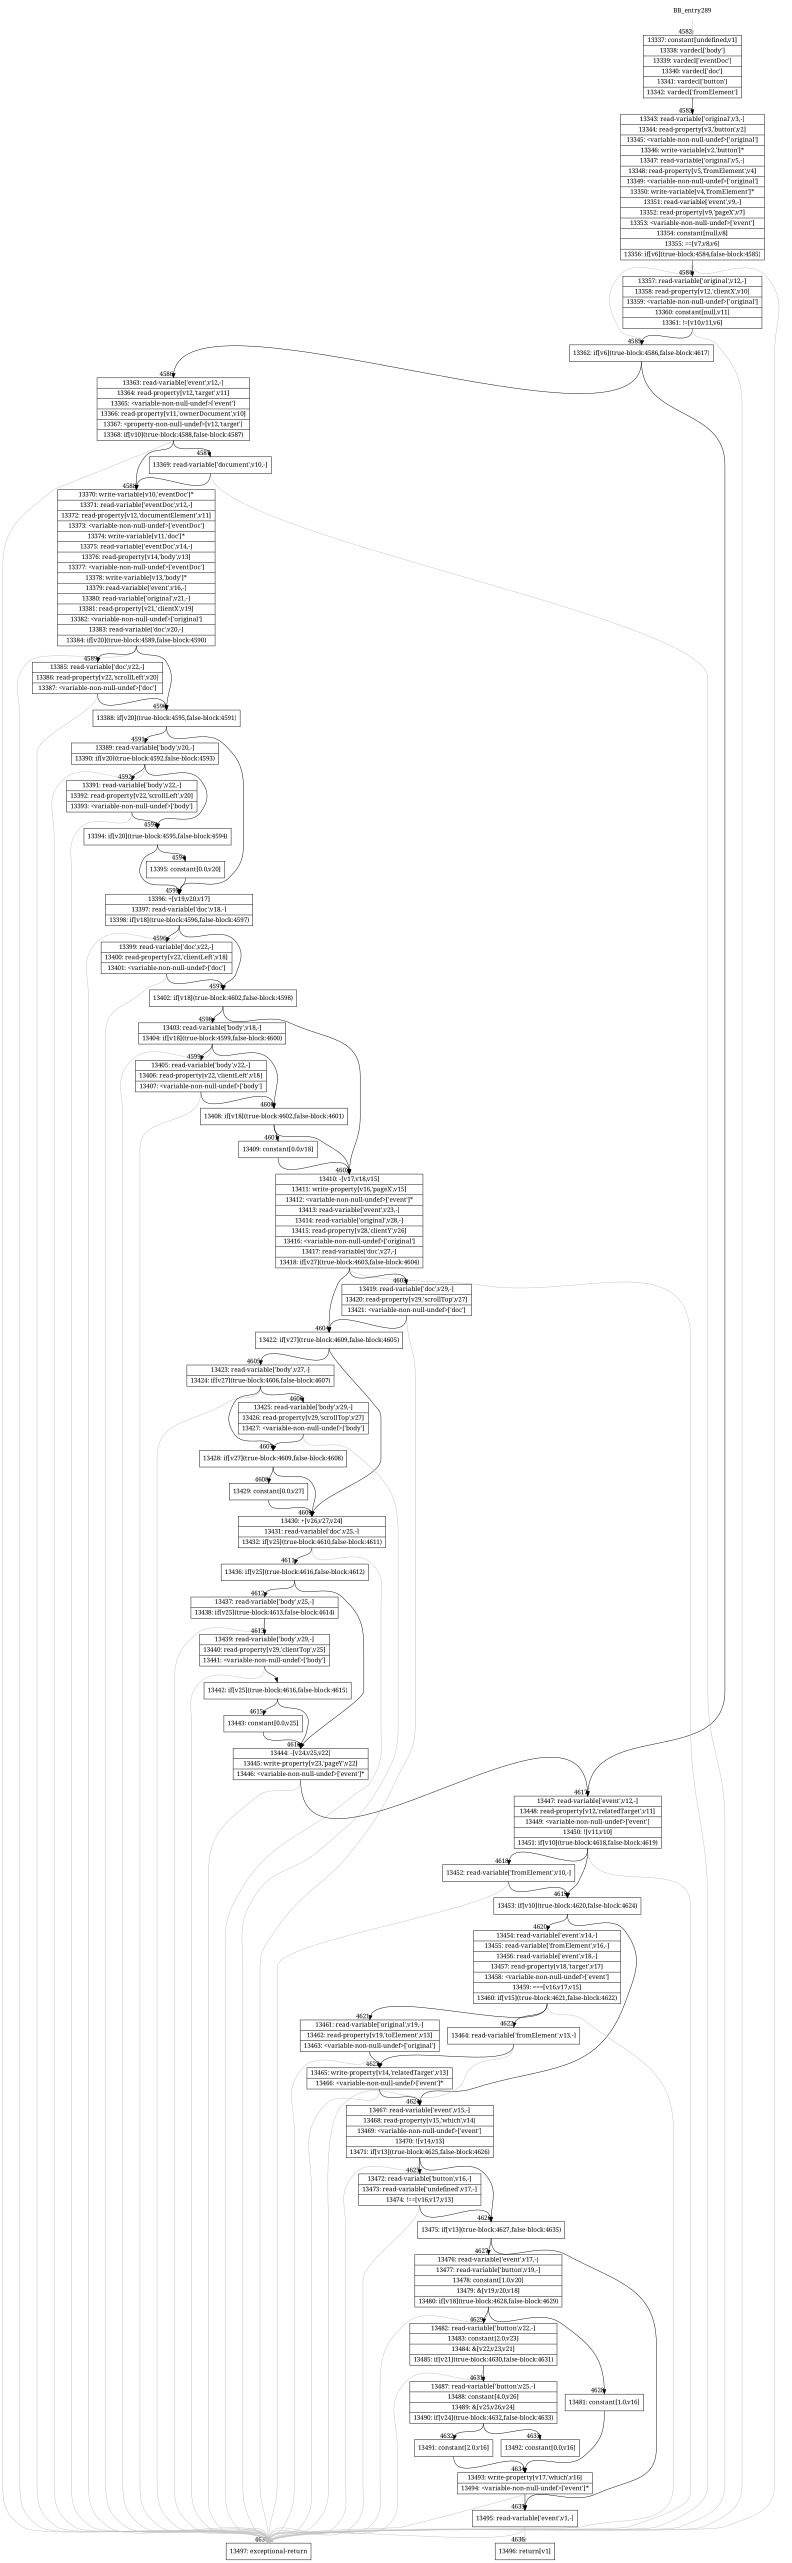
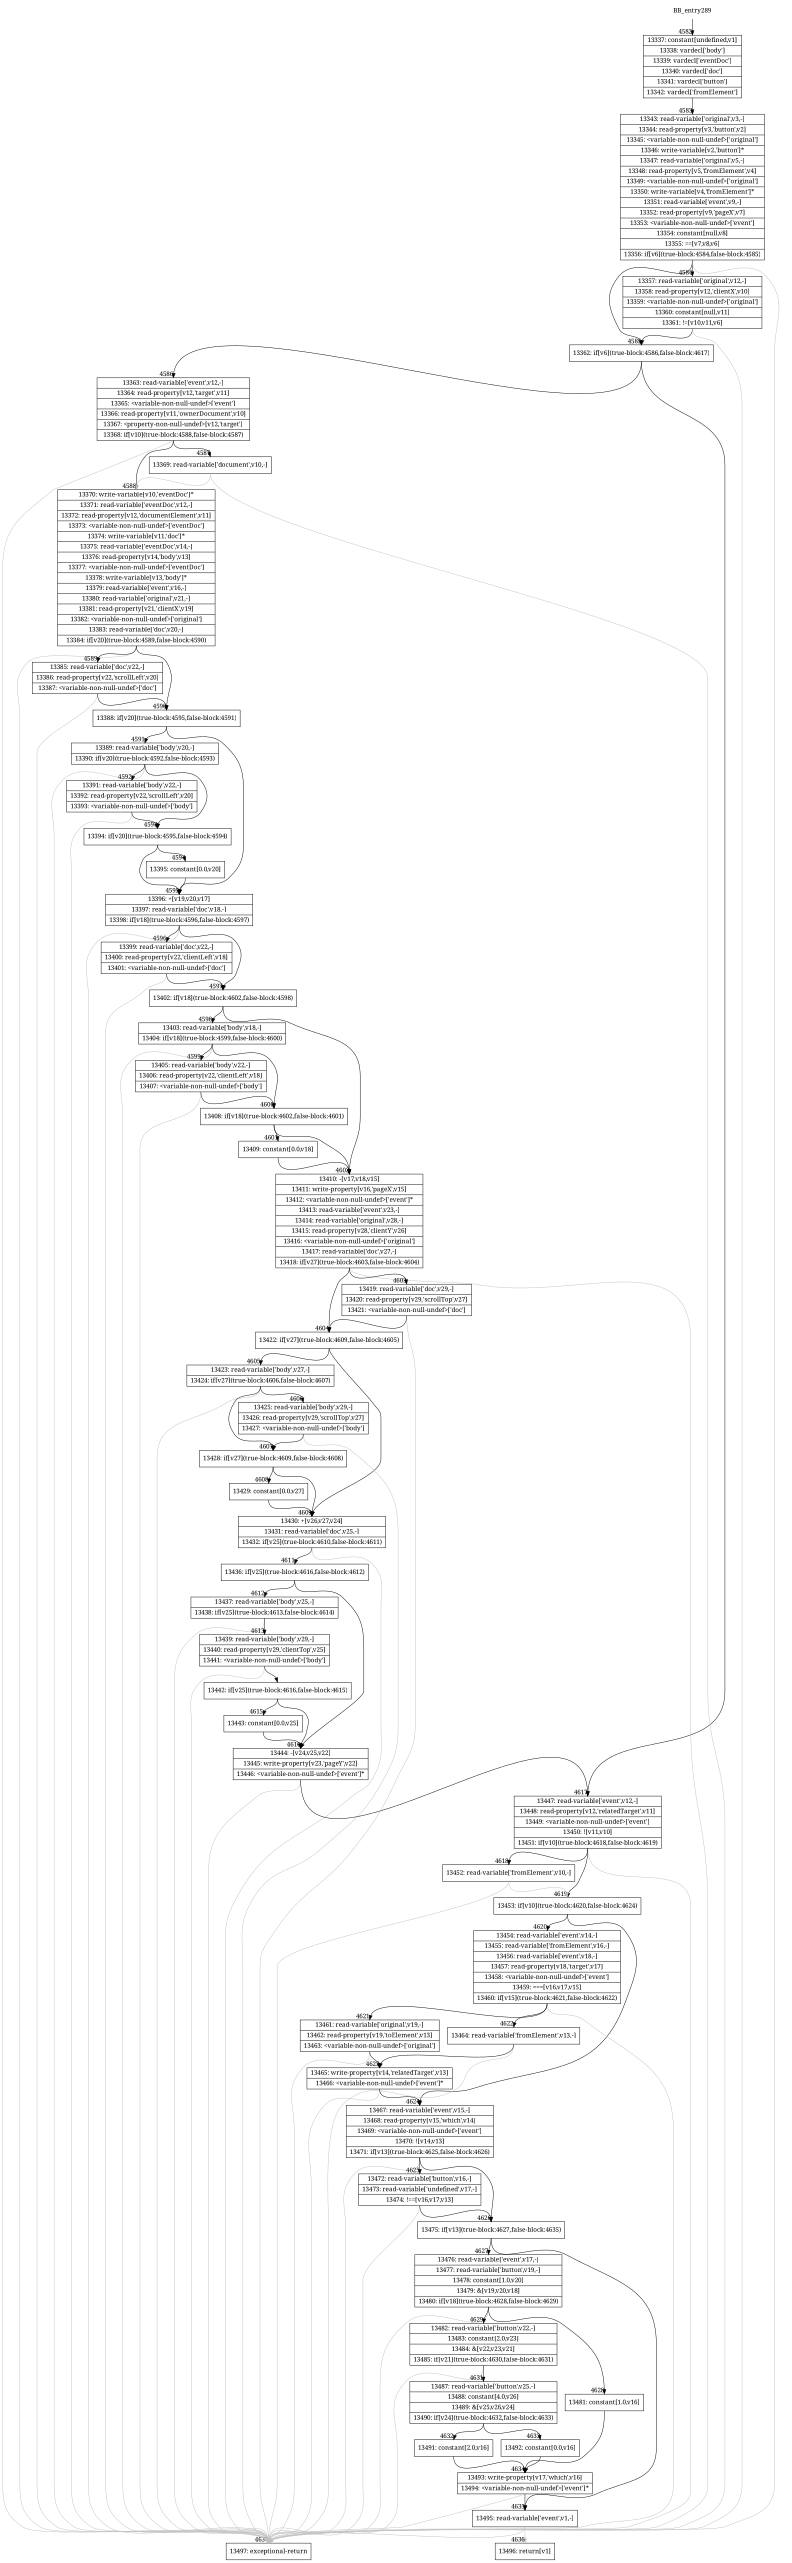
edge "BB_entry289" -> "13337: constant[undefined,v1]": color gray -> black
edge "13343: read-variable['original',v3,-]" -> "13362: if[v6](true-block:4586,false-block:4617)": color gray -> black
edge "13369: read-variable['document',v10,-]" -> "13370: write-variable[v10,'eventDoc']*": color black -> gray
edge "13452: read-variable['fromElement',v10,-]" -> "13453: if[v10](true-block:4620,false-block:4624)": color black -> gray
edge "13492: constant[0.0,v16]" -> "13493: write-property[v17,'which',v16]": added
